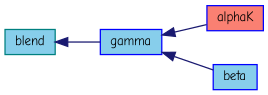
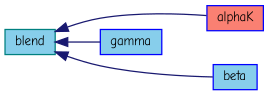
edge "alphaK" -> "gamma": now "alphaK" -> "blend"
edge "beta" -> "gamma": now "beta" -> "blend"
